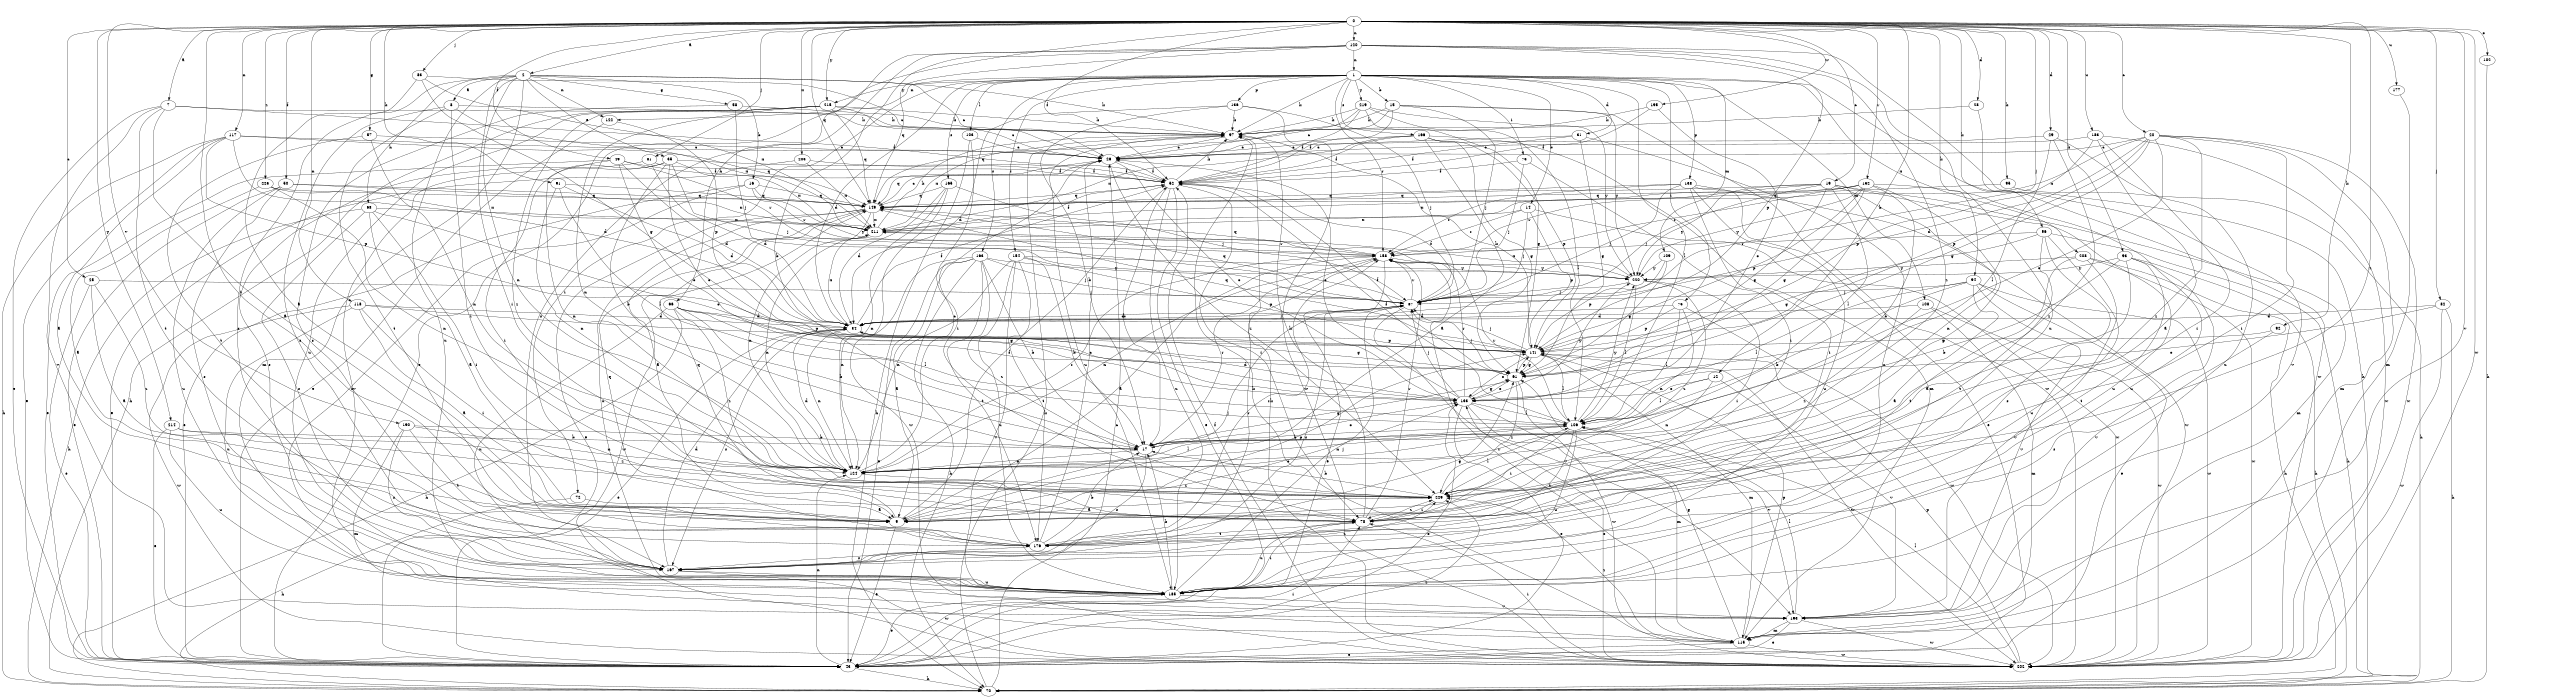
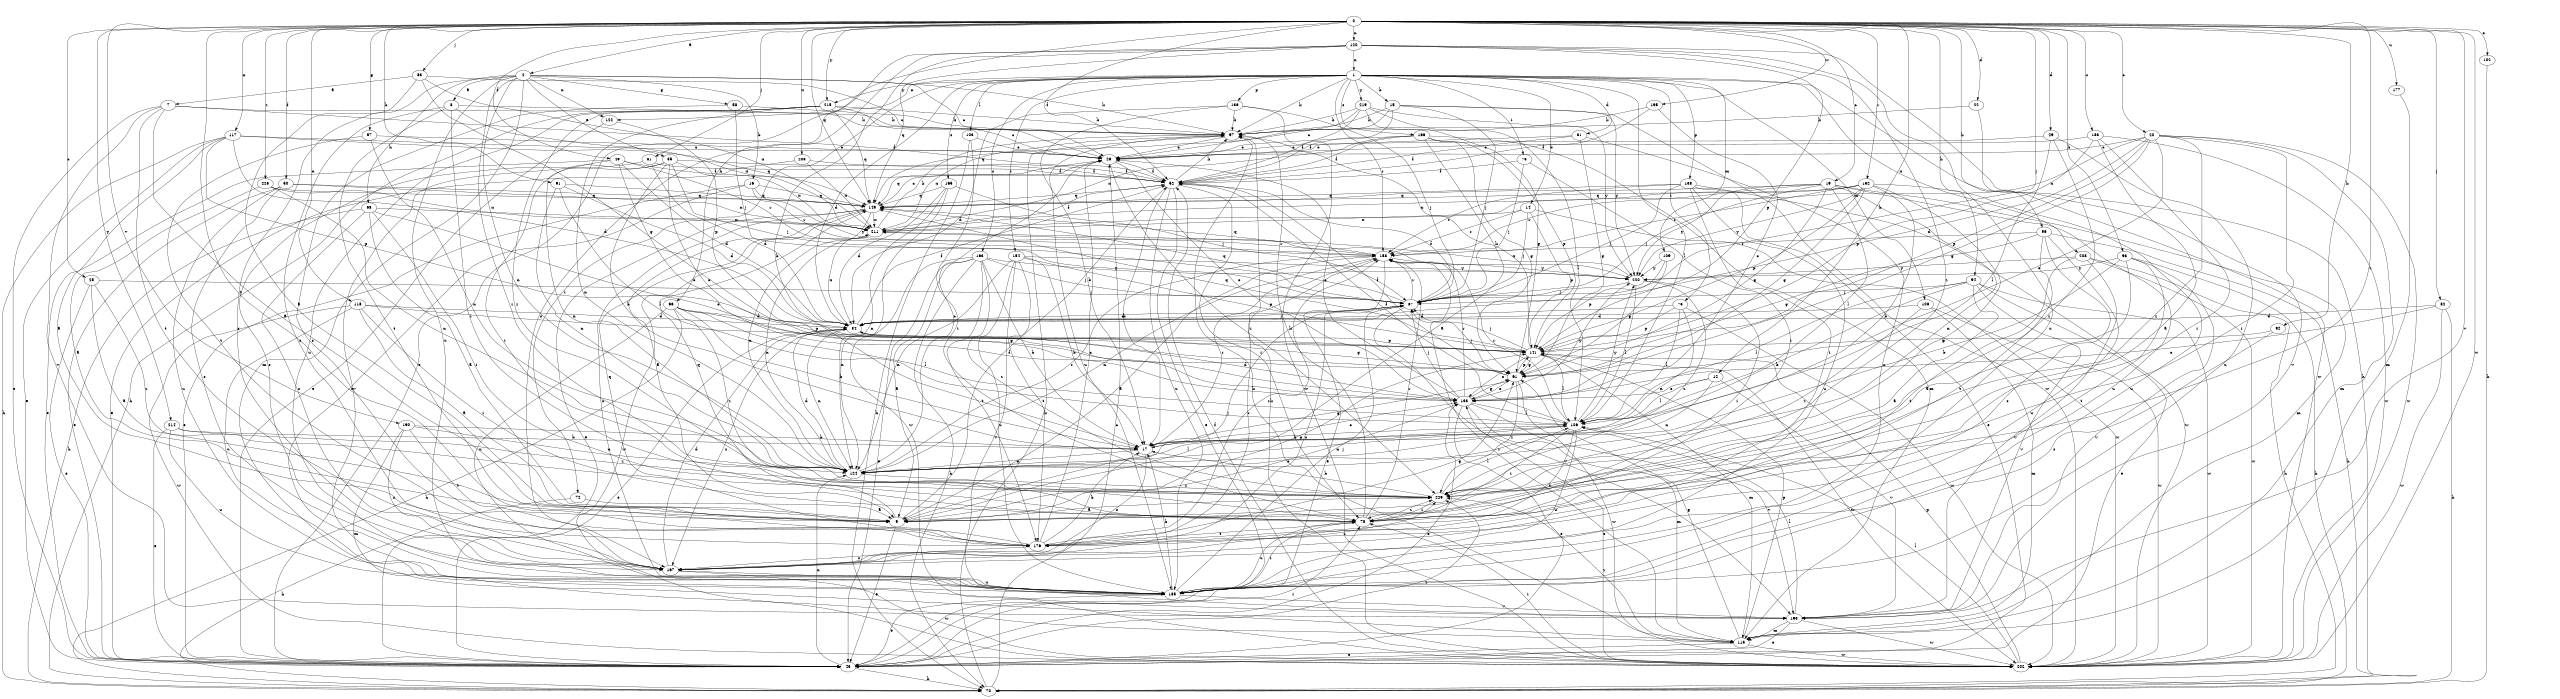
edge "0" -> "7": now "83" -> "7"
node "28": label "28" -> "22"
node "95": removed
